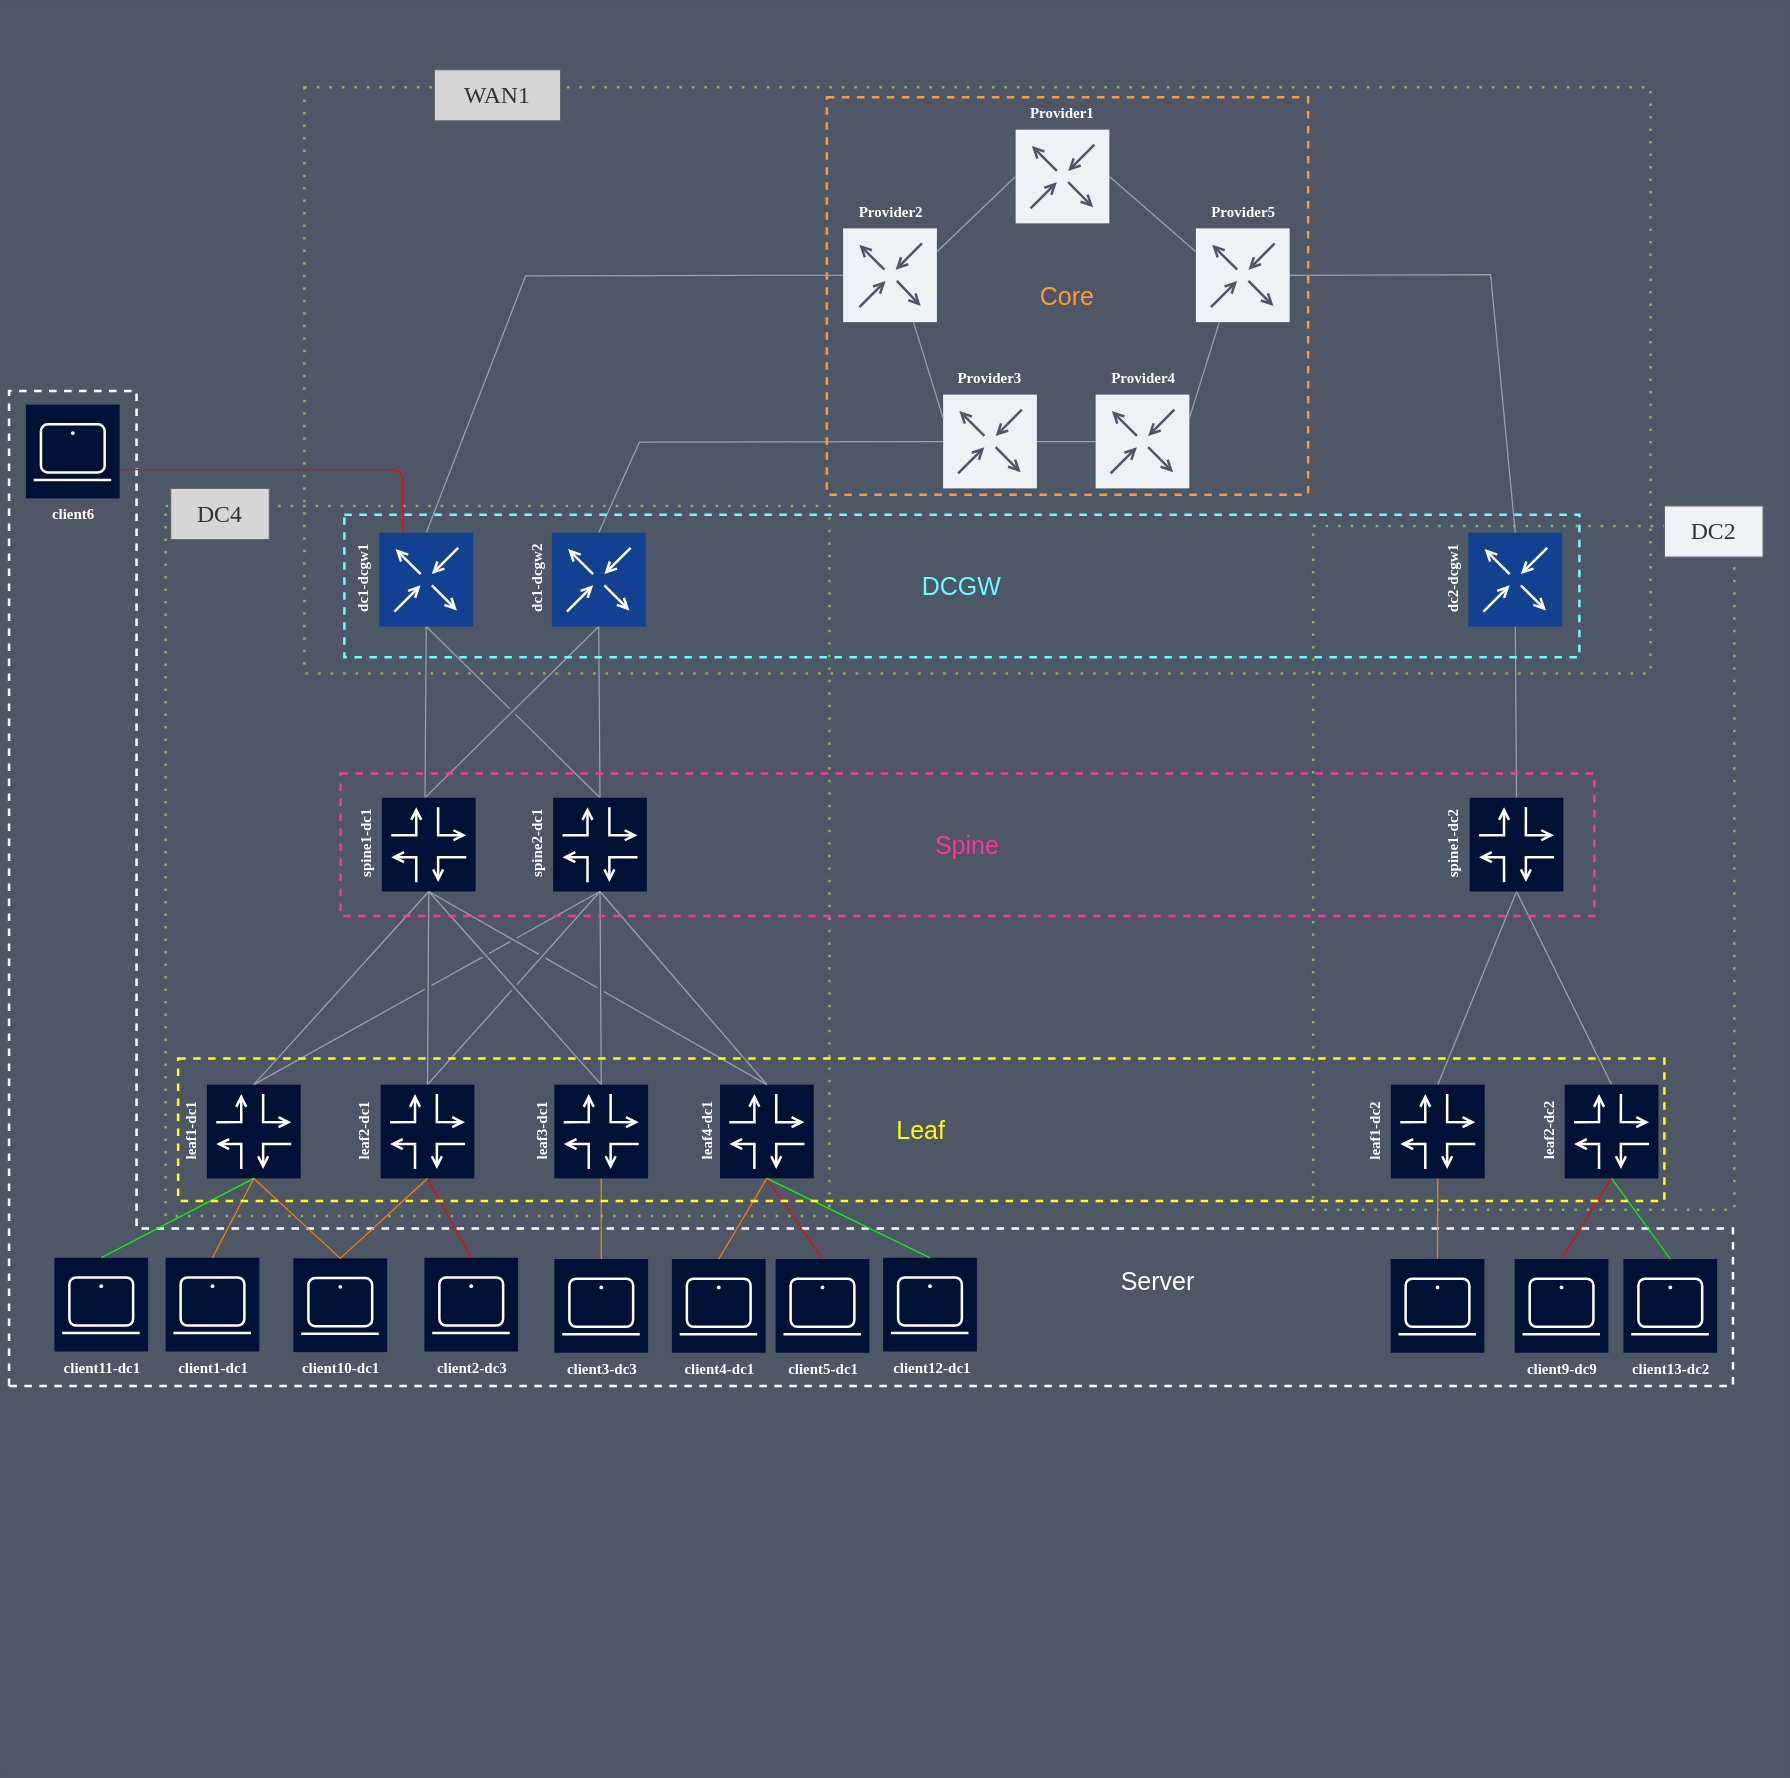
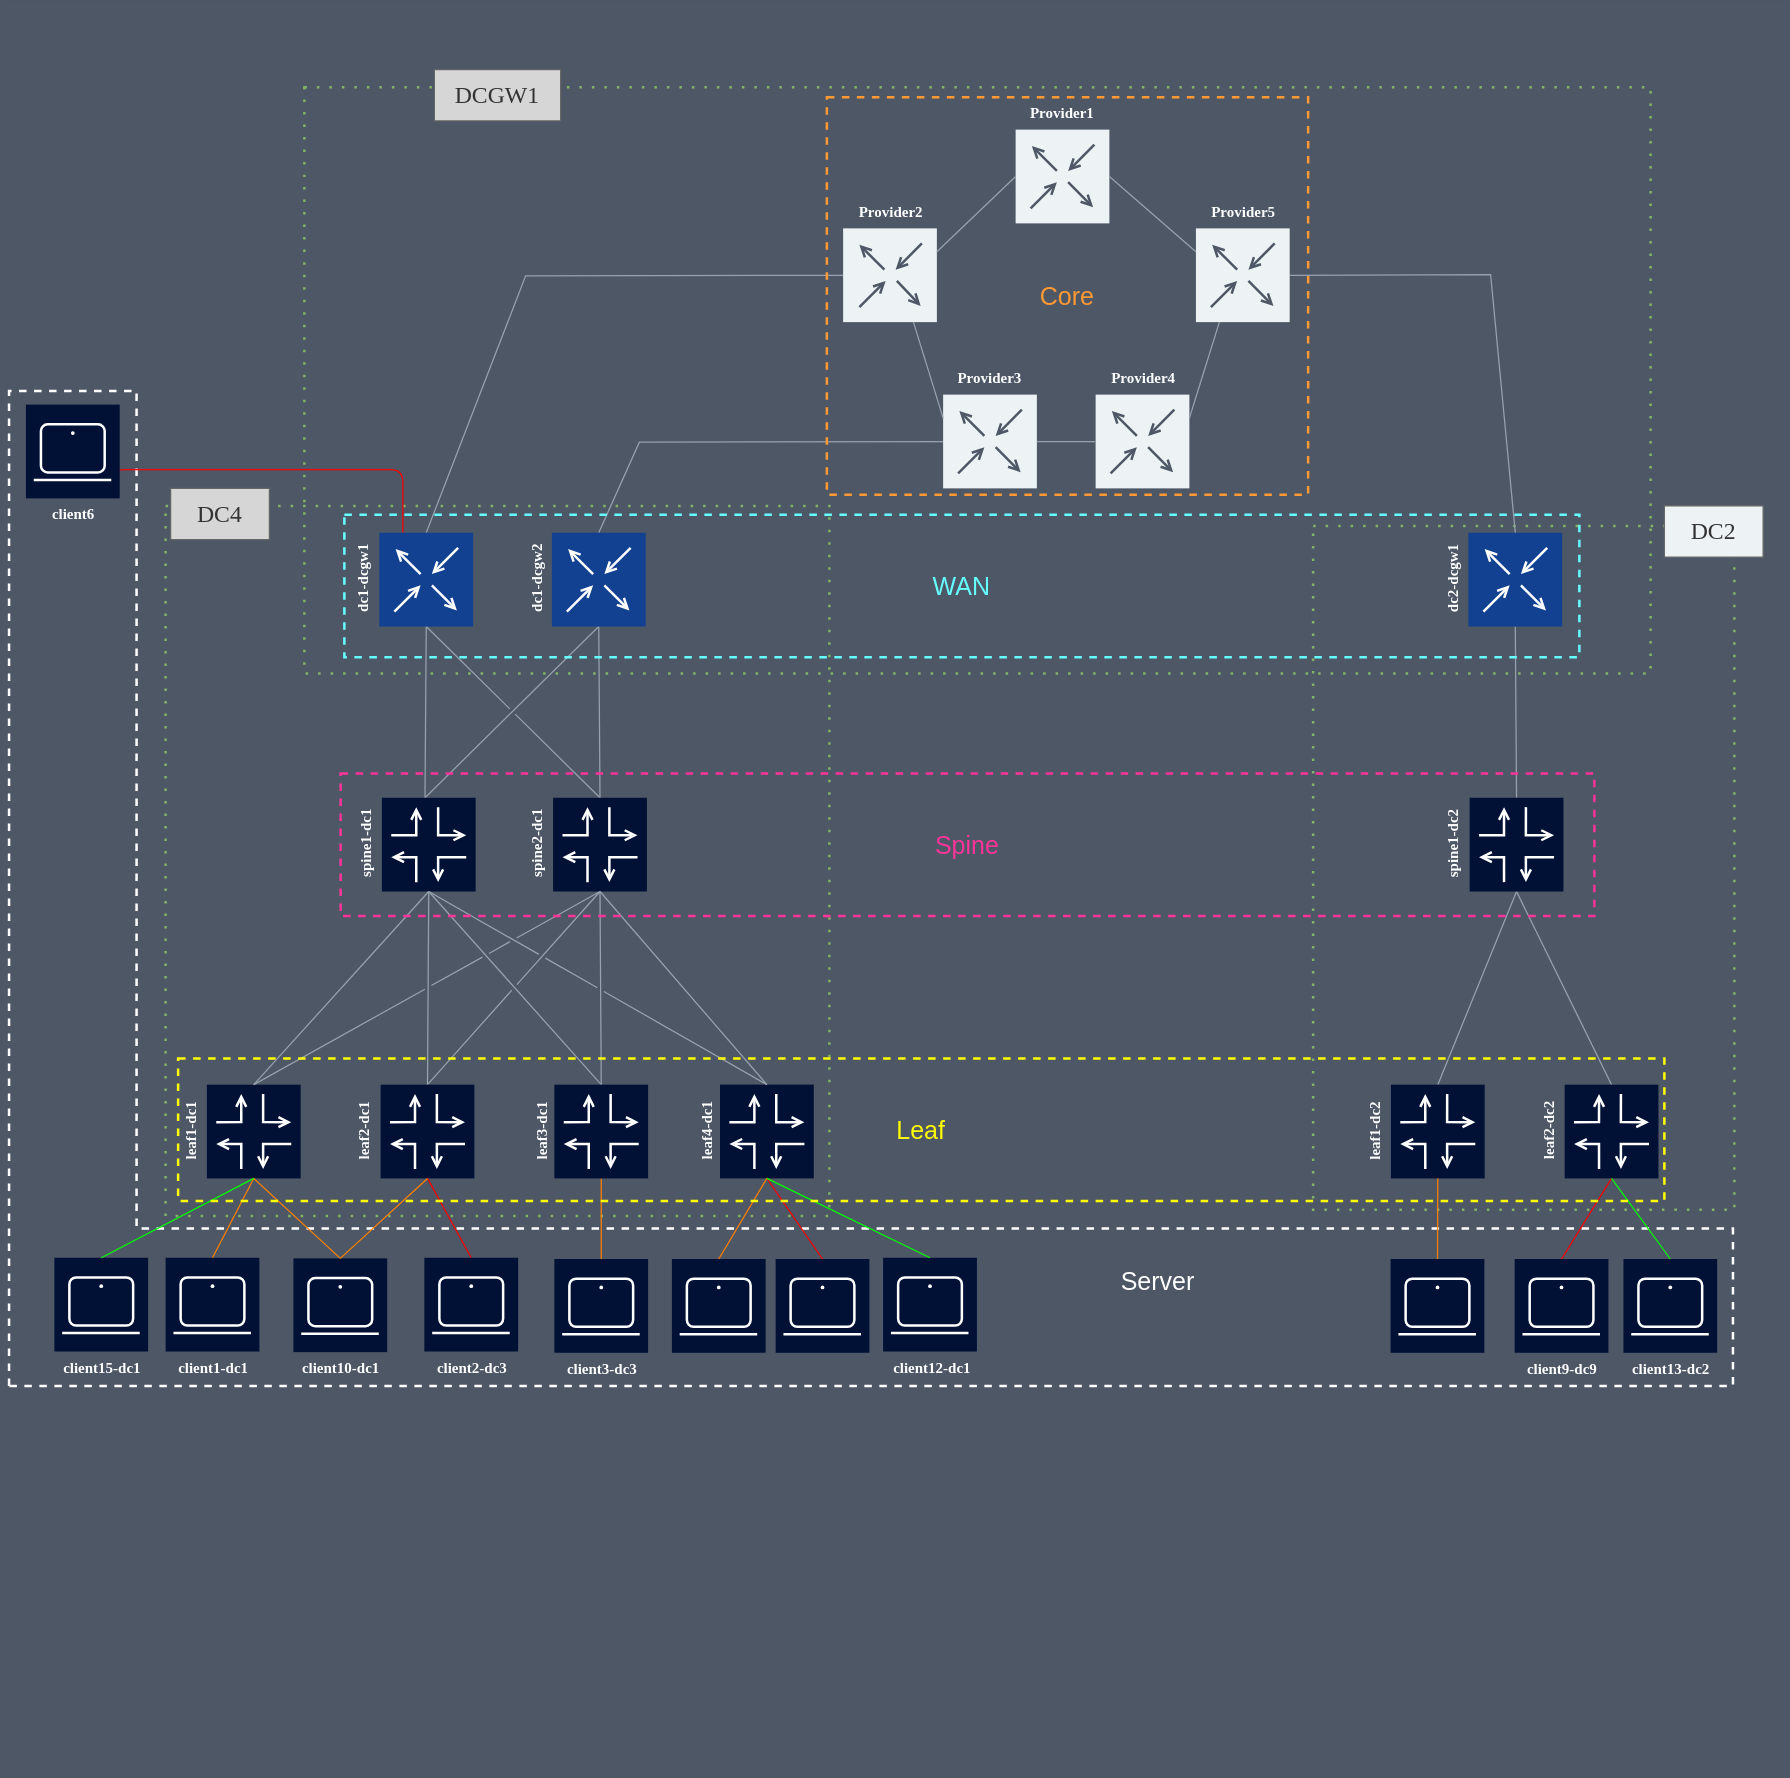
node "WAN1": label "WAN1" -> "DCGW1"
node "DCGW": label "DCGW" -> "WAN"
node "client11-dc1": label "client11-dc1" -> "client15-dc1"
node "client4-dc1": removed
node "client5-dc1": removed
